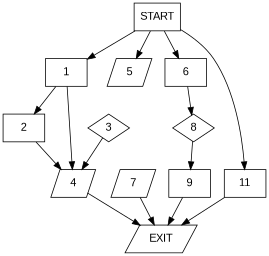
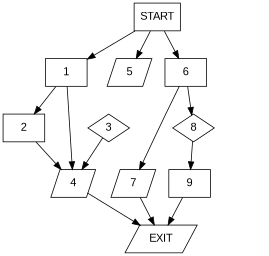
edge "6" -> "7": added
node "11": removed
